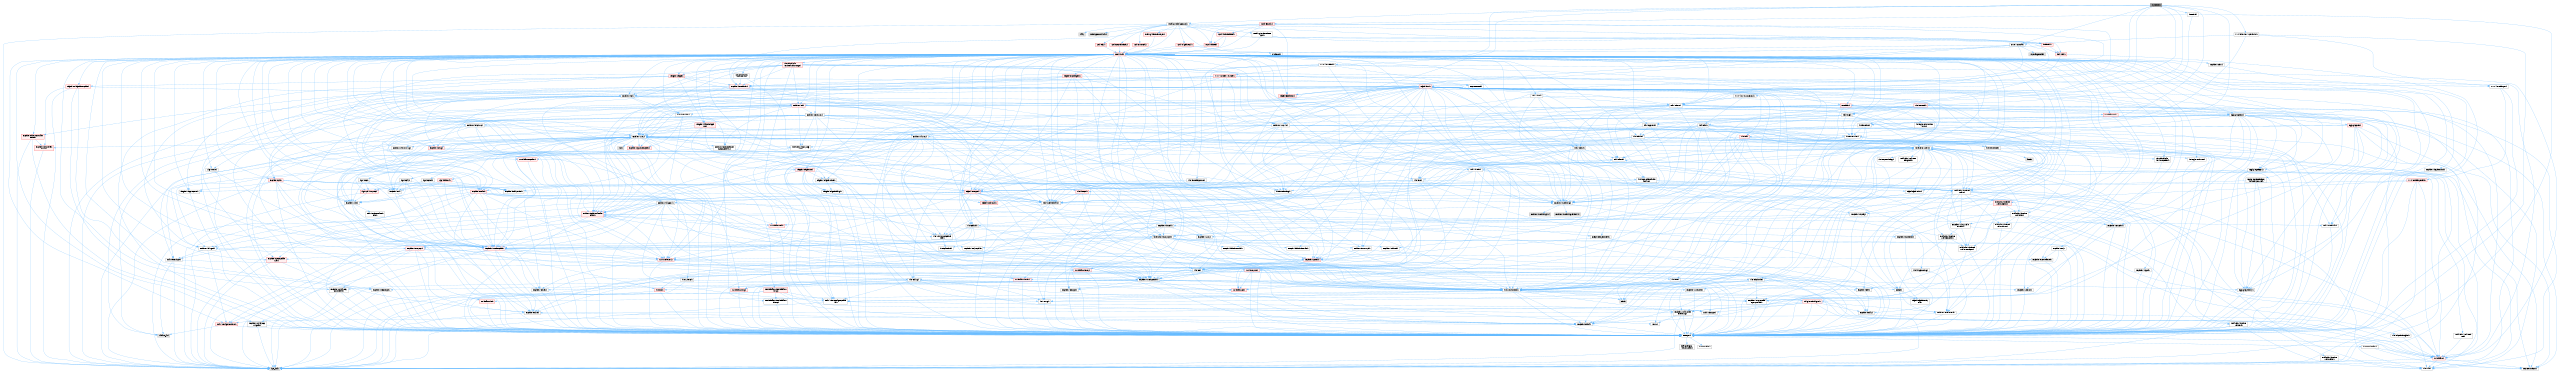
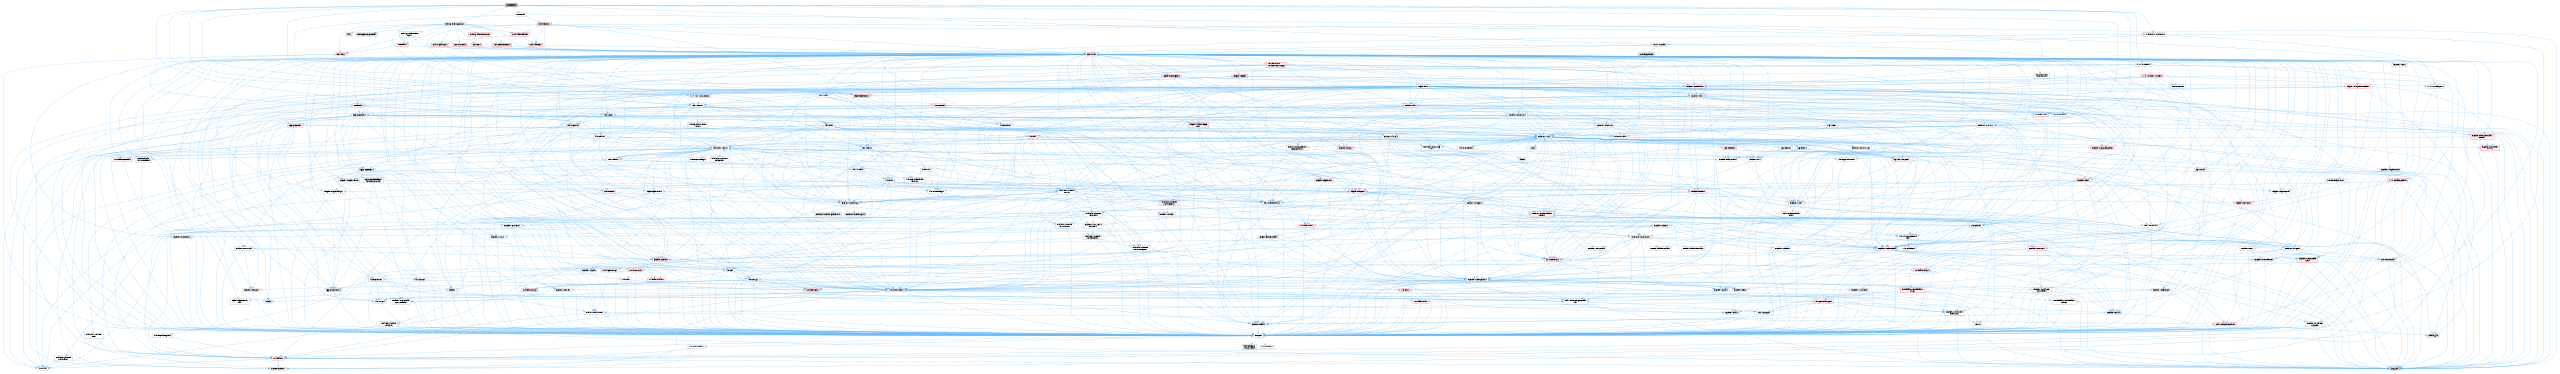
node "RenderingCommon.limits.h": label "RenderingCommon.limits.h" -> "RenderingCommon.generated.h"
edge "Containers/Array.h" -> "Algo/IsHeap.h": reversed
edge "Delegates/DelegateBase.h" -> "Delegates/IDelegateInstance.h": now "Delegates/DelegateBase.h" -> "HAL/PlatformMath.h"
